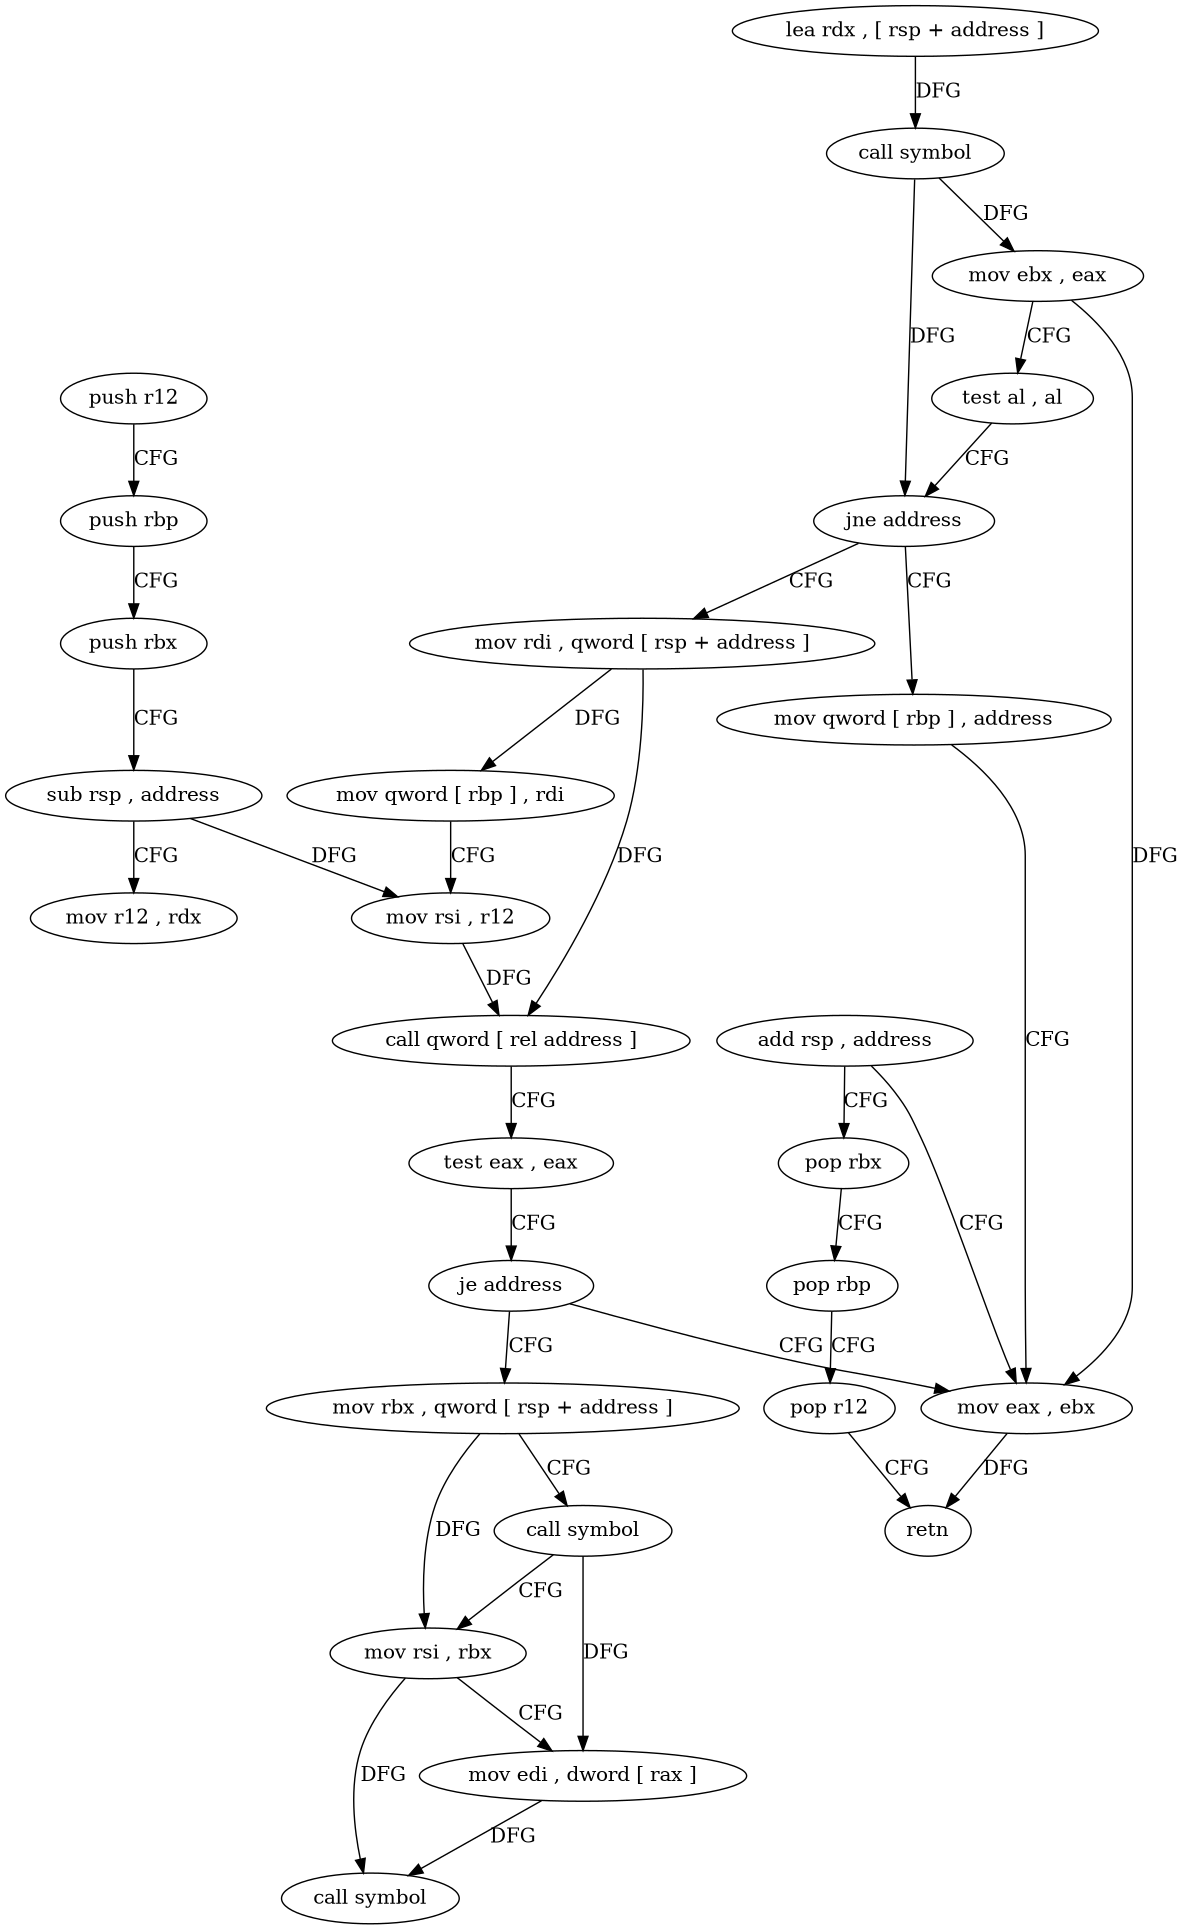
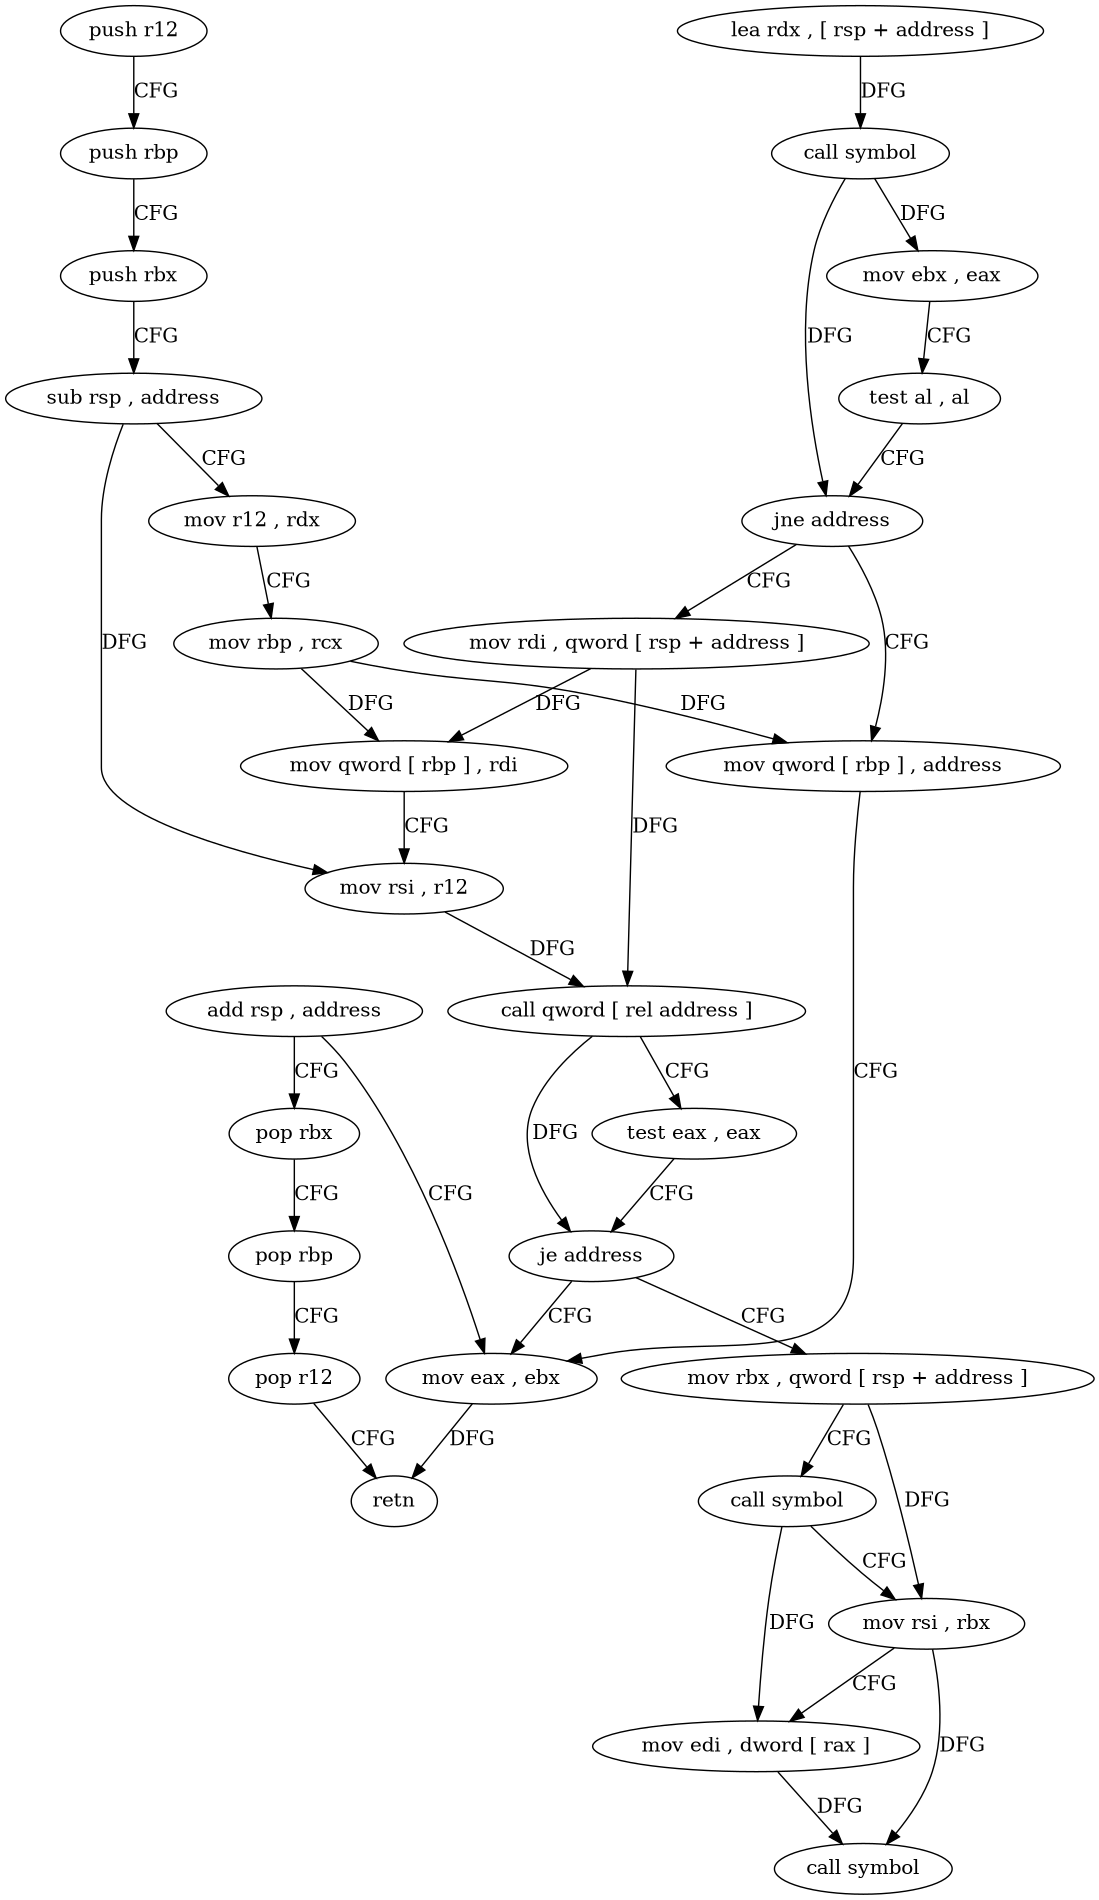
node "mov rbp , rcx": added
edge "mov ebx , eax" -> "mov eax , ebx": removed, label "DFG"
edge "call qword [ rel address ]" -> "je address": added, label "DFG"
